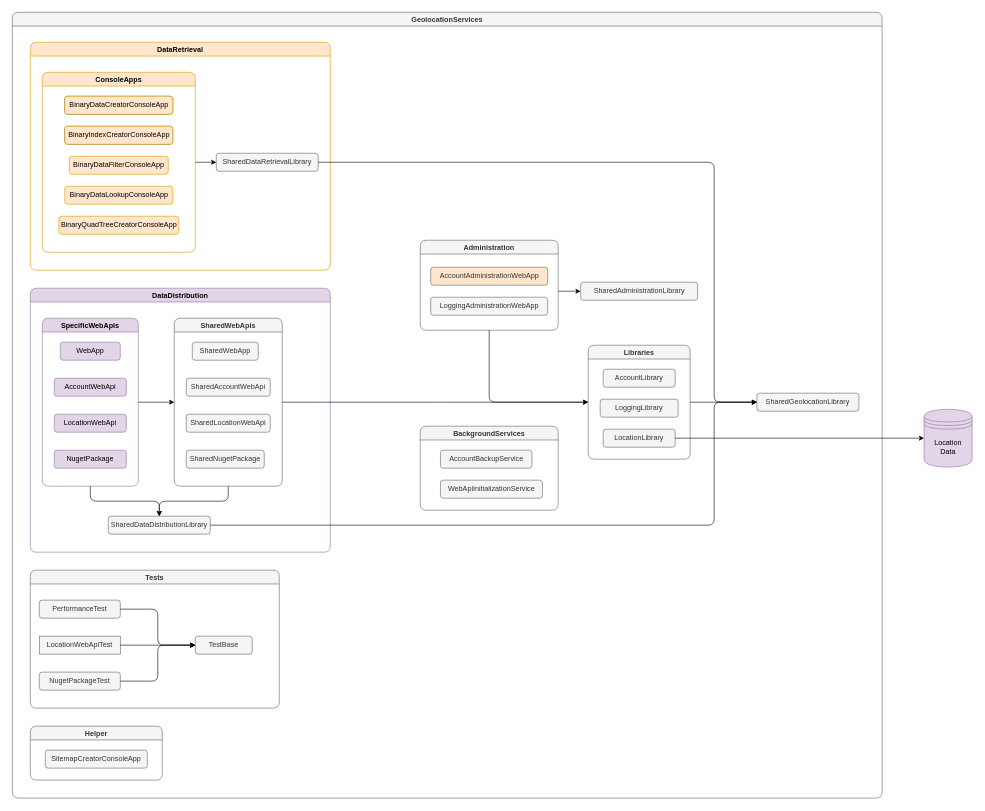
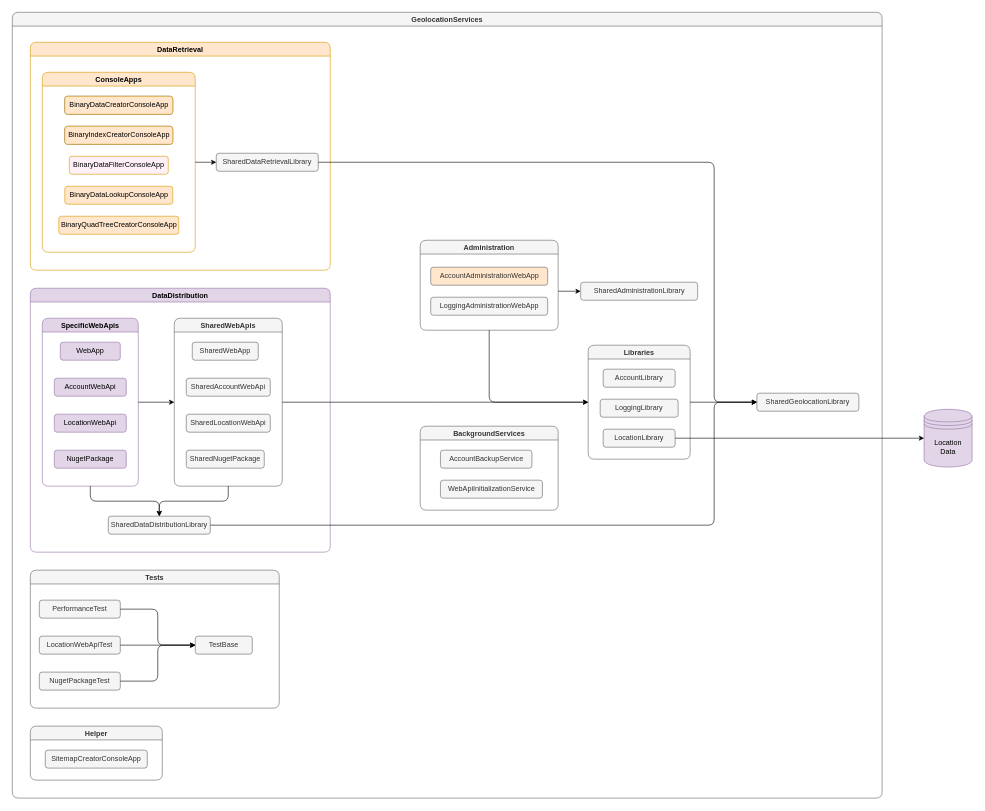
node "BinaryDataFilterConsoleApp": fillcolor #ffe6cc -> #fff0f8
node "LocationWebApiTest": shape rectangle -> rounded rectangle
